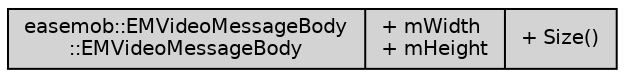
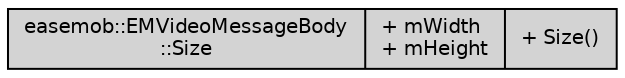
node "easemob::EMVideoMessageBody": text "::EMVideoMessageBody" -> "::Size"
